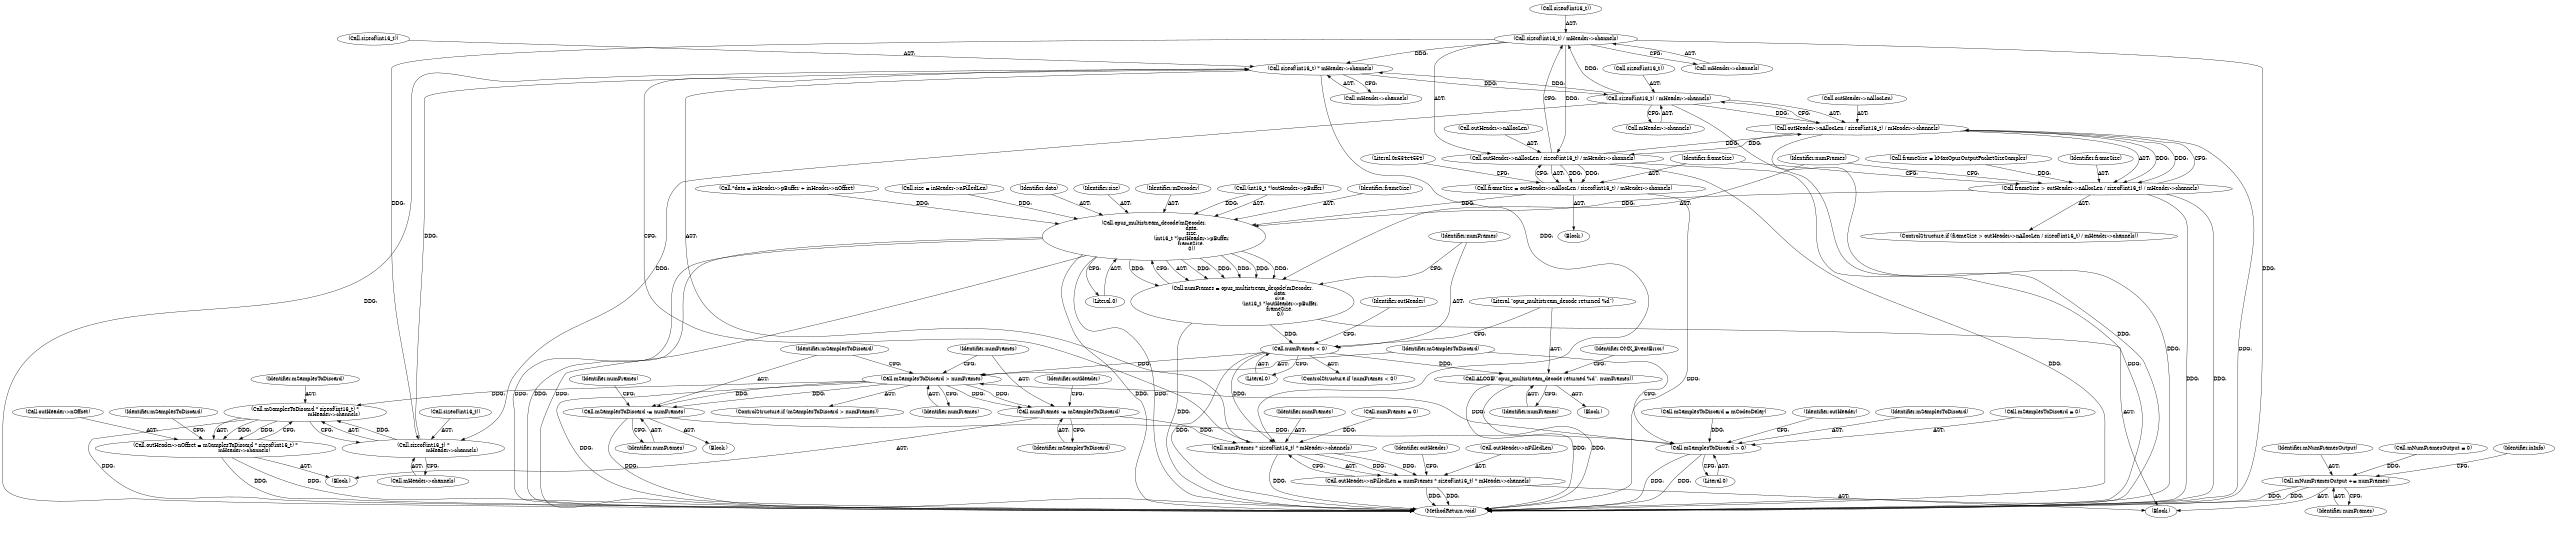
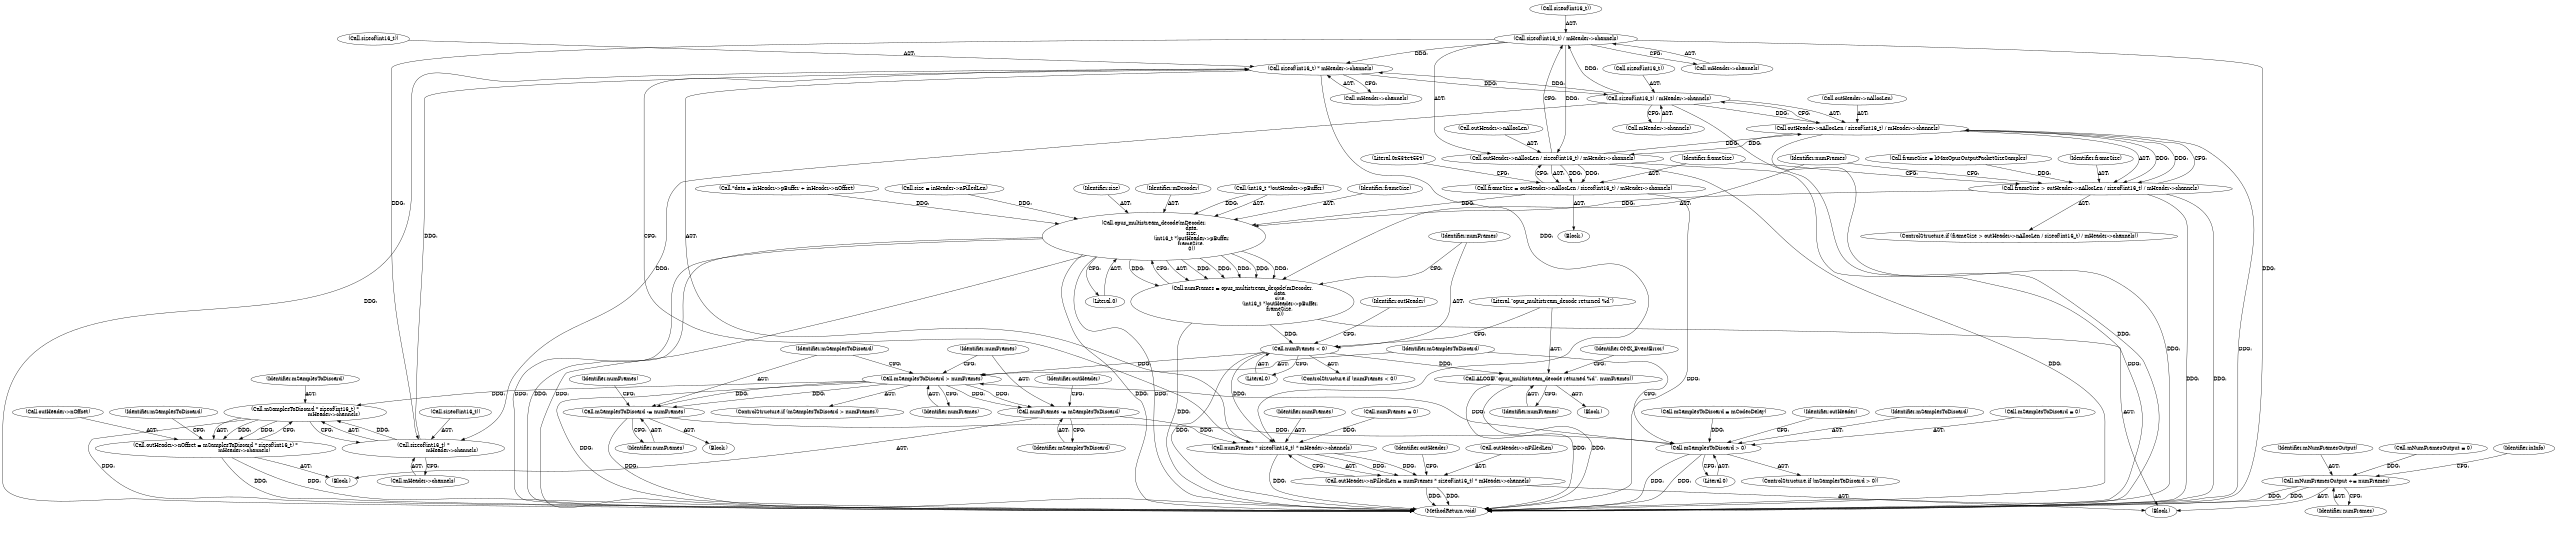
node "(Identifier,data)": removed
node "(ControlStructure,if (mSamplesToDiscard > 0))": added
